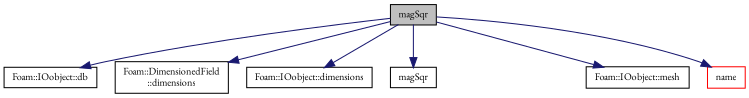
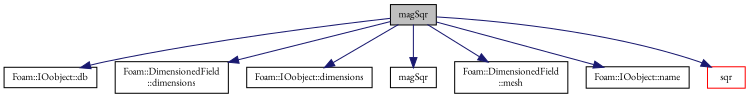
node "Foam::DimensionedField ::mesh": added
node "Foam::IOobject::mesh": label "Foam::IOobject::mesh" -> "Foam::IOobject::name"
node "name": label "name" -> "sqr"
